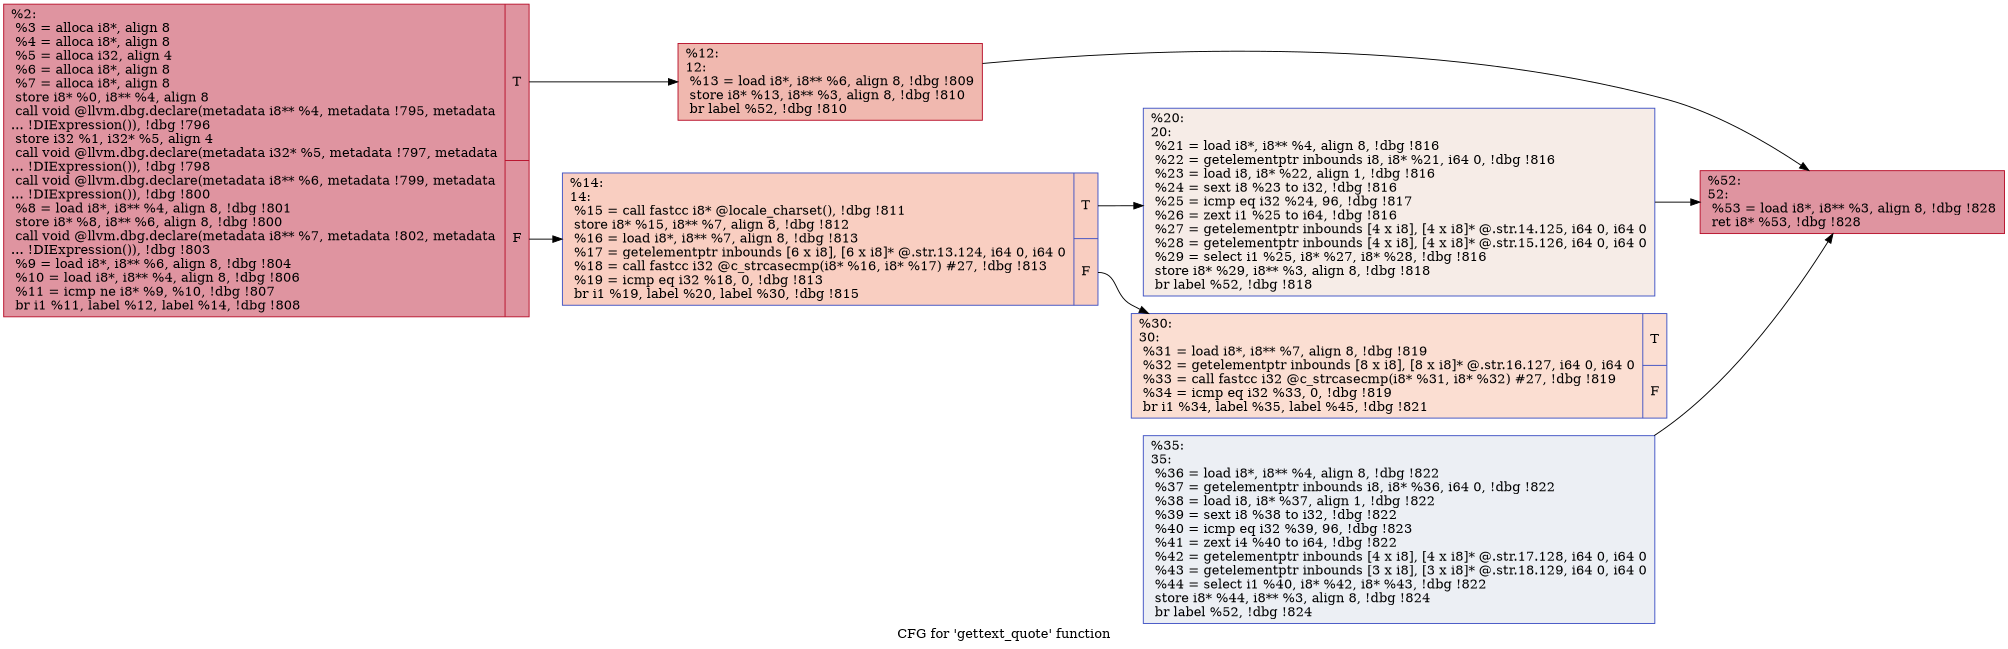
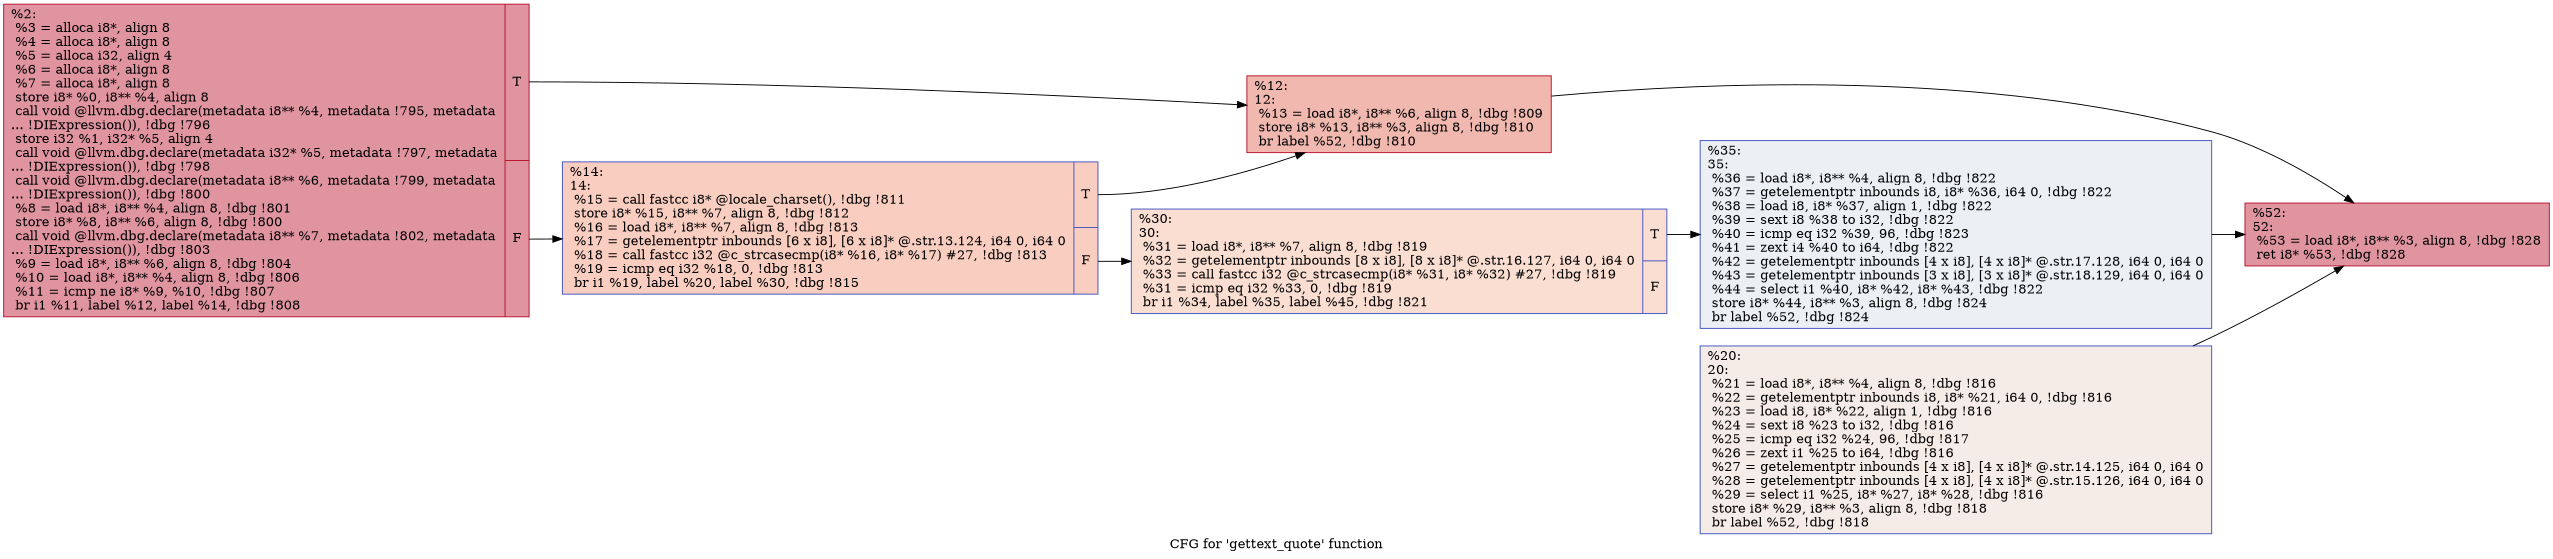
edge "%14:" -> "%20:": now "%14:" -> "%12:"
edge "%30:" -> "%35:": added
node "%30:": text "%34 = icmp eq i32 %33, 0, !dbg !819" -> "%31 = icmp eq i32 %33, 0, !dbg !819"
